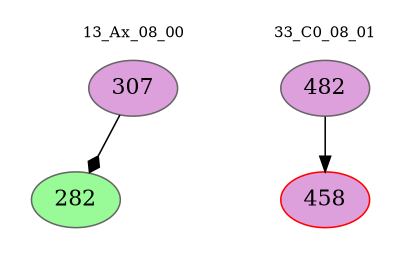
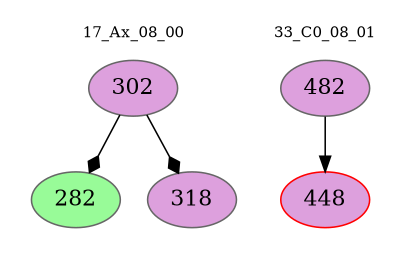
cluster "13_Ax_08_00": label "13_Ax_08_00" -> "17_Ax_08_00"
node "307": label "307" -> "302"
node "318": added
node "458": label "458" -> "448"
